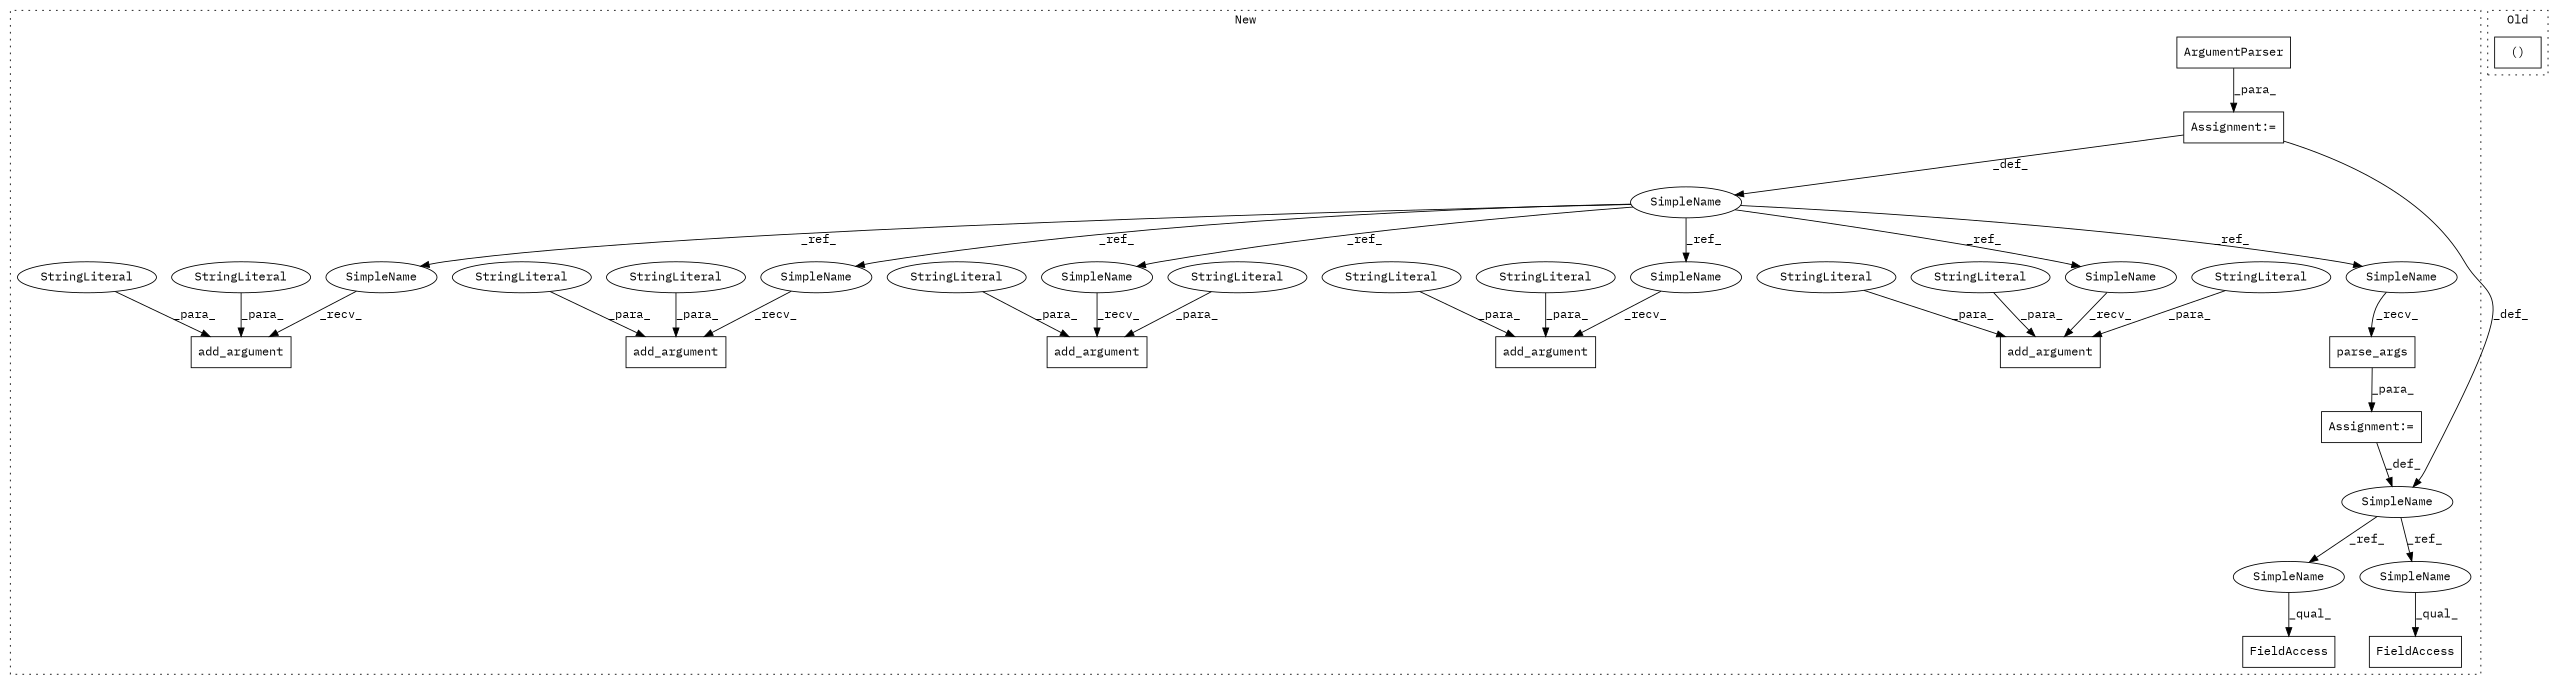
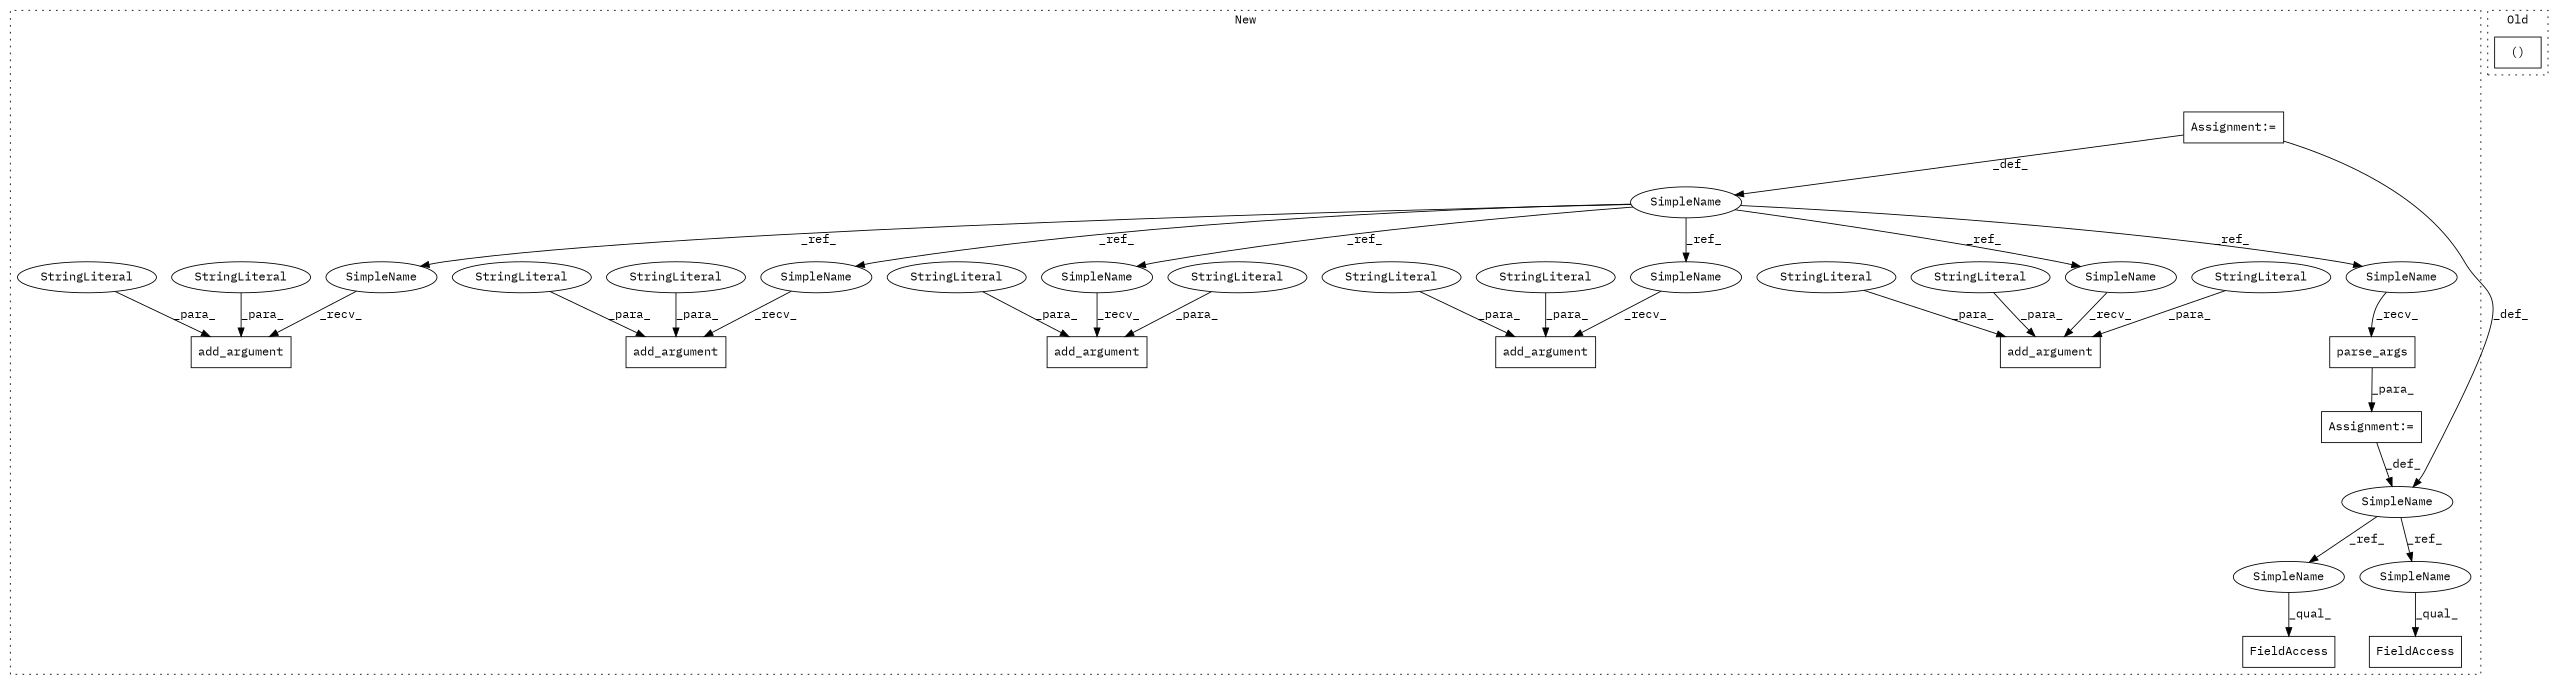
node "ArgumentParser": removed
